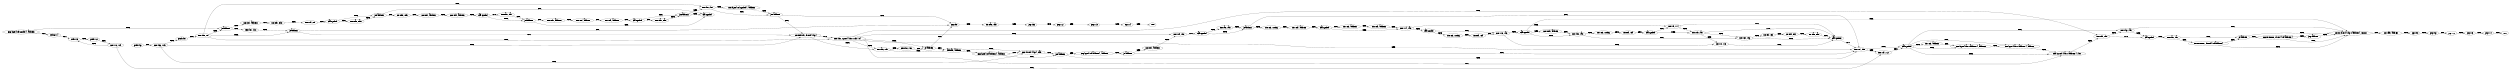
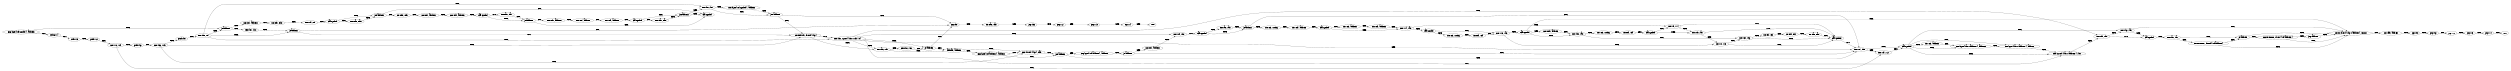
edge "mov rdx , rax" -> "mov rcx , rbp": now "mov r8 , r13" -> "mov rcx , rbp"
edge "mov r12 , rdi" -> "push r13": now "mov r12 , rdi" -> "push rbp"
